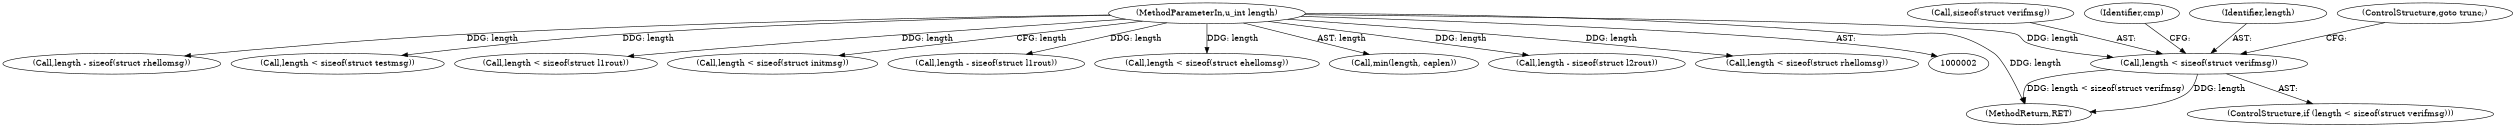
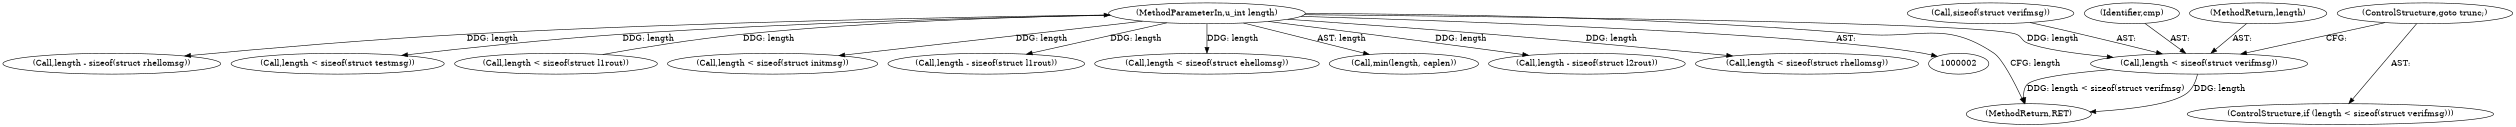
node "(Identifier,length)": label "(Identifier,length)" -> "(MethodReturn,length)"
edge "(MethodParameterIn,u_int length)" -> "(Call,length < sizeof(struct l1rout))": reversed
edge "(MethodParameterIn,u_int length)" -> "(Call,length < sizeof(struct initmsg))": label "CFG: length" -> "DDG: length"
edge "(Identifier,cmp)" -> "(Call,length < sizeof(struct verifmsg))": label "CFG: " -> "AST: "
edge "(MethodParameterIn,u_int length)" -> "(MethodReturn,RET)": label "DDG: length" -> "CFG: length"
edge "(Call,length < sizeof(struct verifmsg))" -> "(ControlStructure,if (length < sizeof(struct verifmsg)))": now "(ControlStructure,goto trunc;)" -> "(ControlStructure,if (length < sizeof(struct verifmsg)))"
